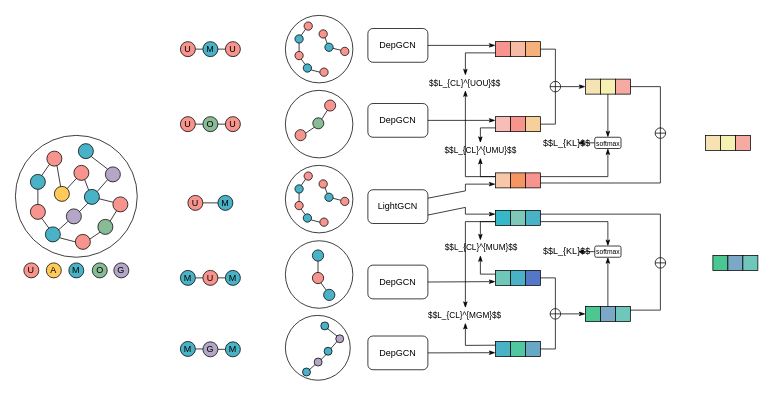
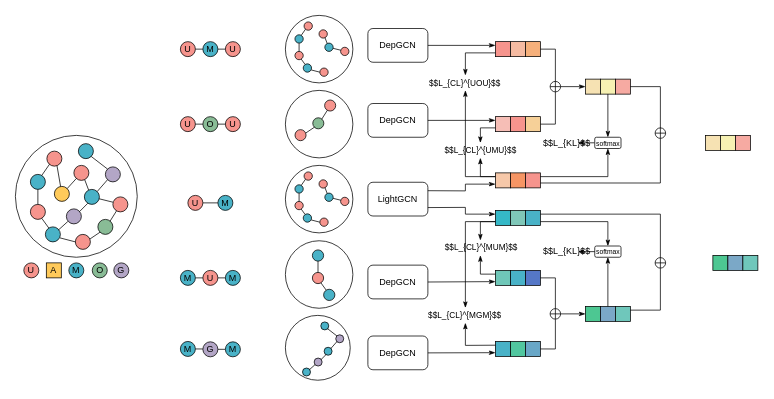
node "LightGCN": moved (398, 207) -> (398, 199)
node "A": shape ellipse -> rectangle
